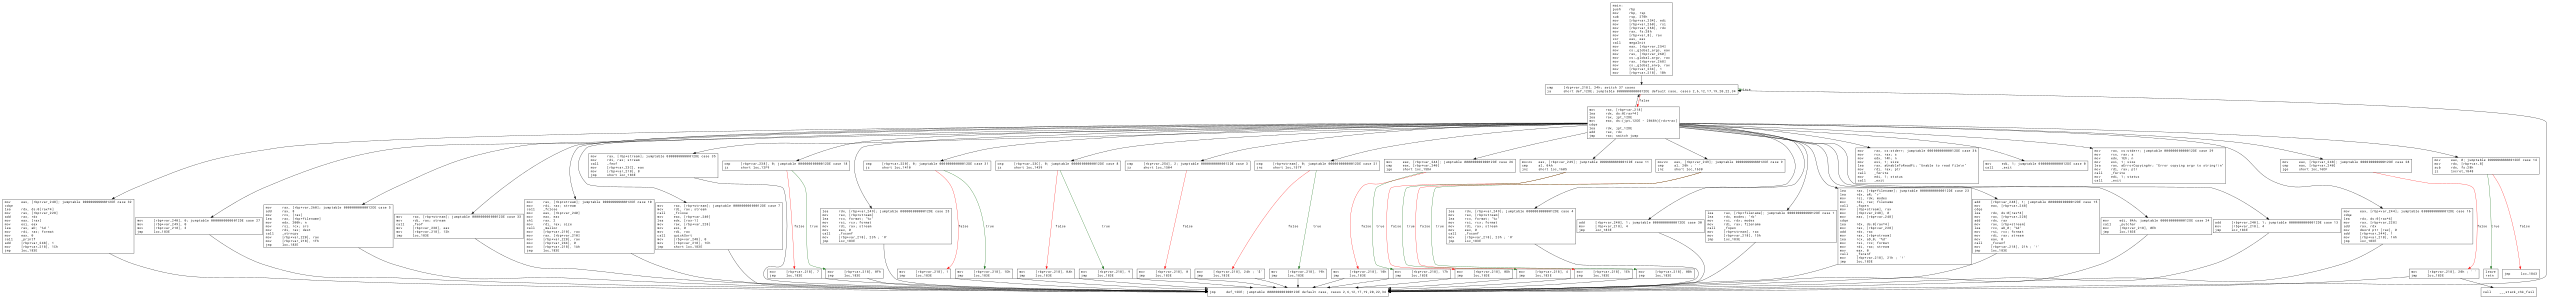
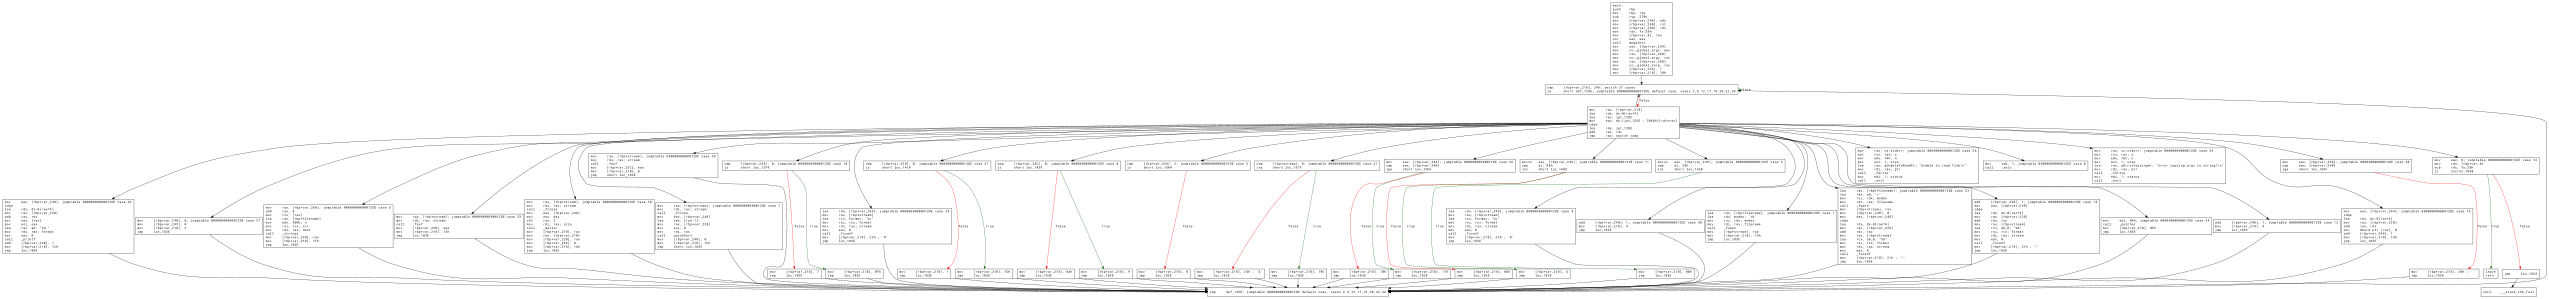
node "mov     [rbp+var_218], 1Eh jmp     loc_183E": removed
edge "mov     [rbp+var_218], 20h ; ' ' jmp     loc_183E" -> "call    ___stack_chk_fail": now "jmp     loc_1843" -> "call    ___stack_chk_fail"
